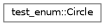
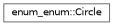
node "test_enum::Circle": label "test_enum::Circle" -> "enum_enum::Circle"
